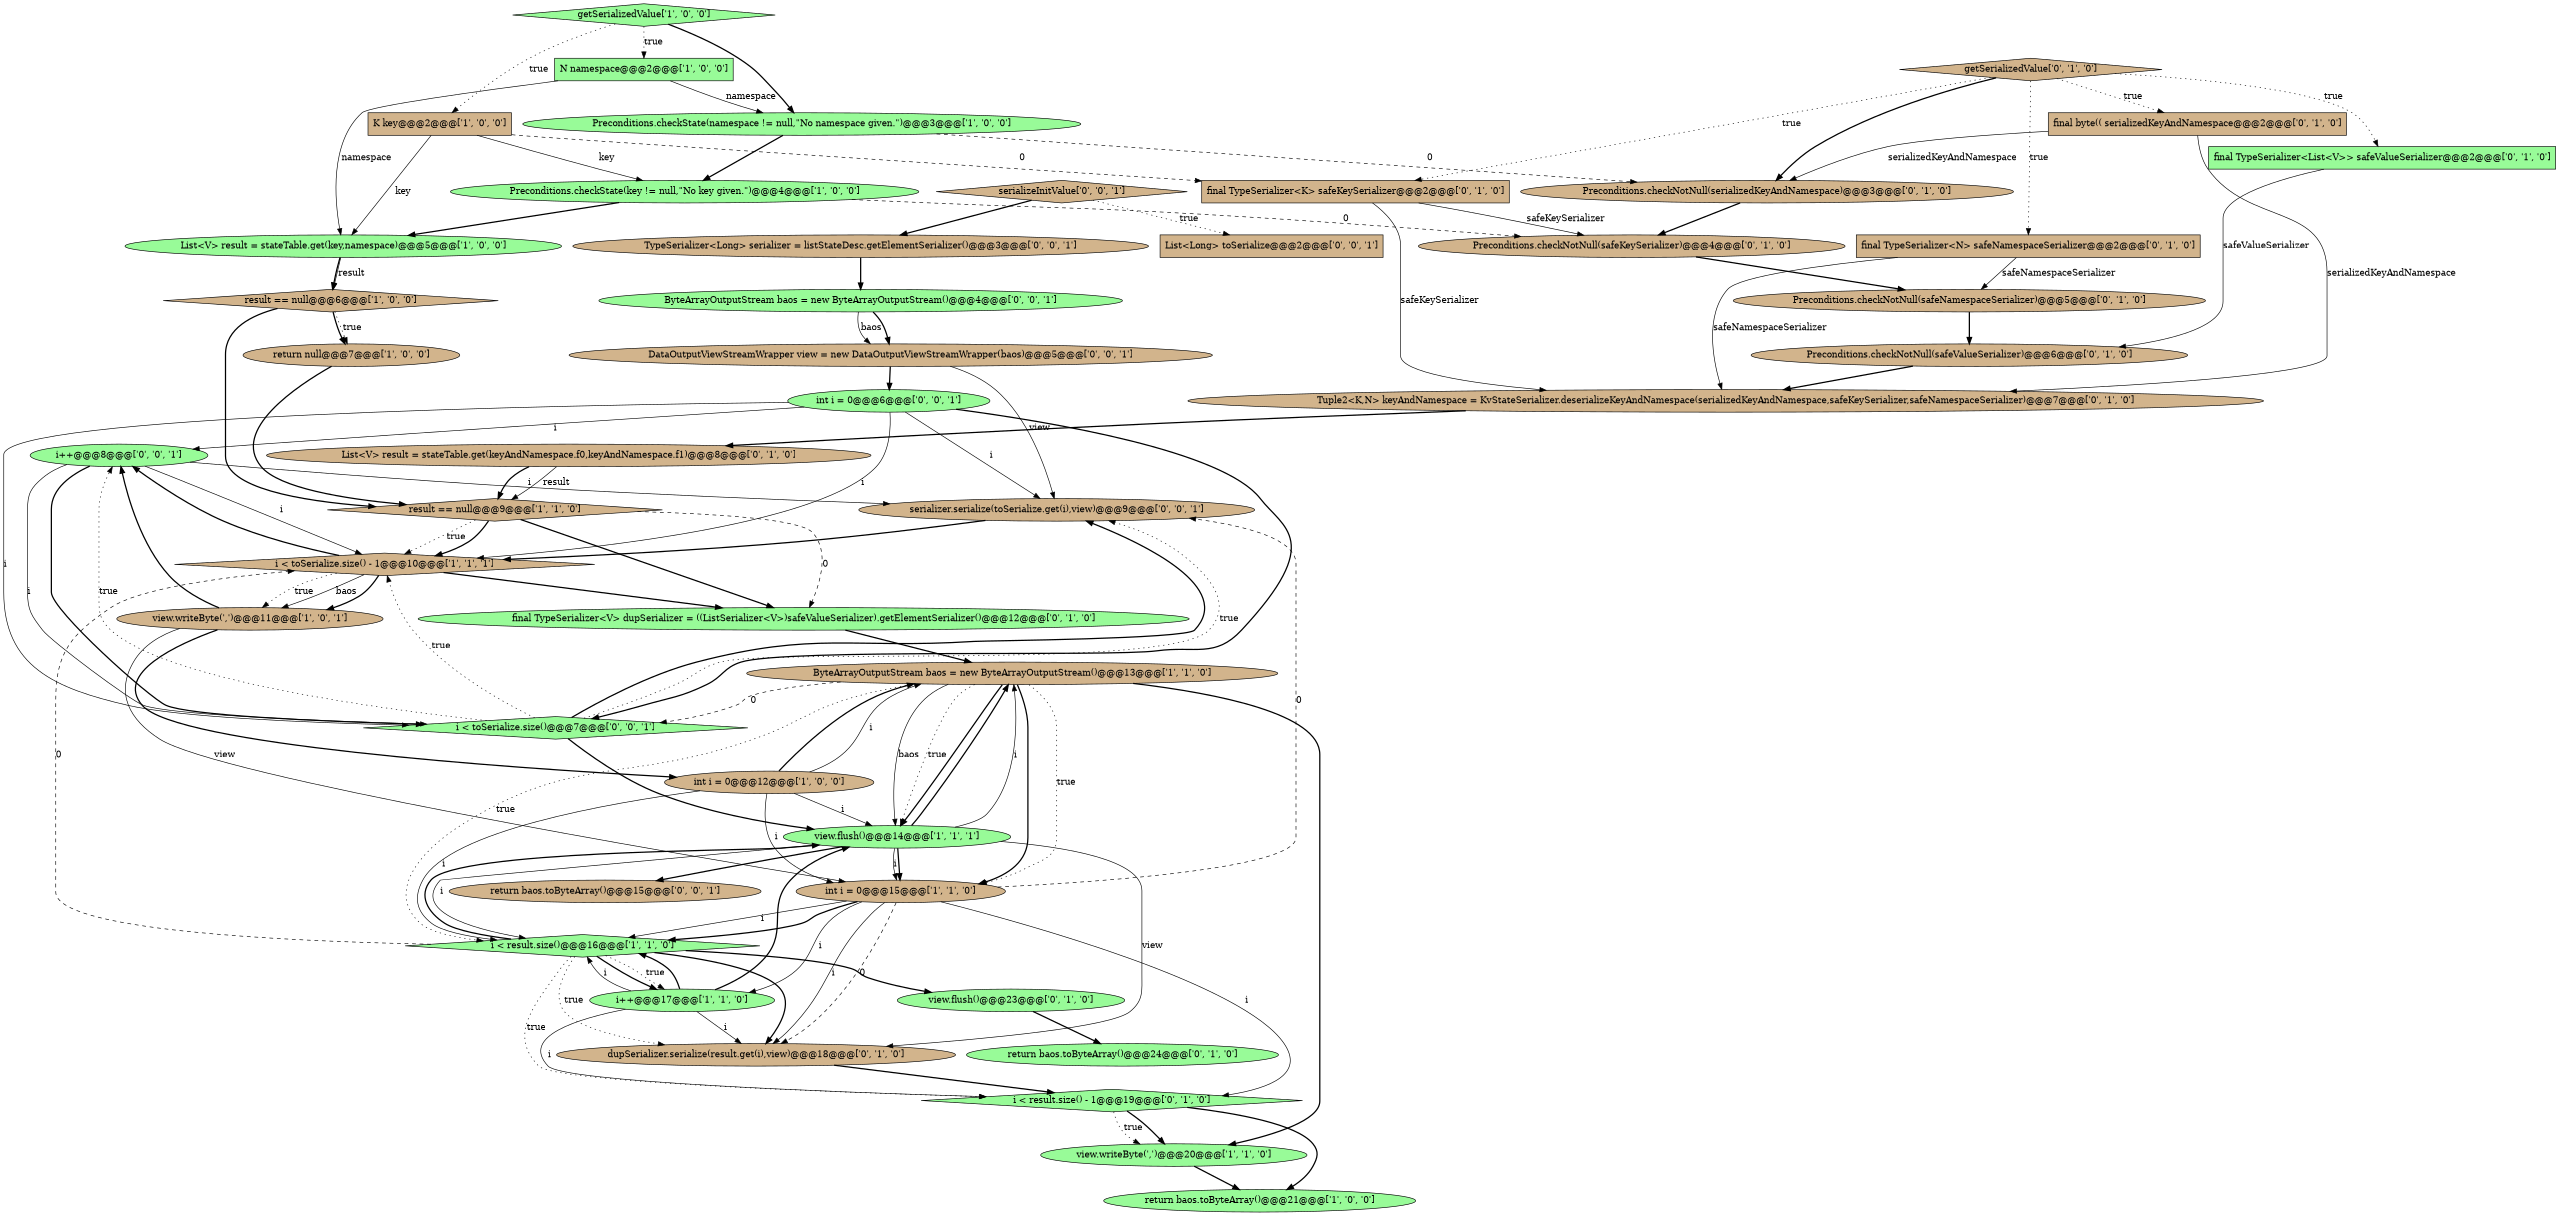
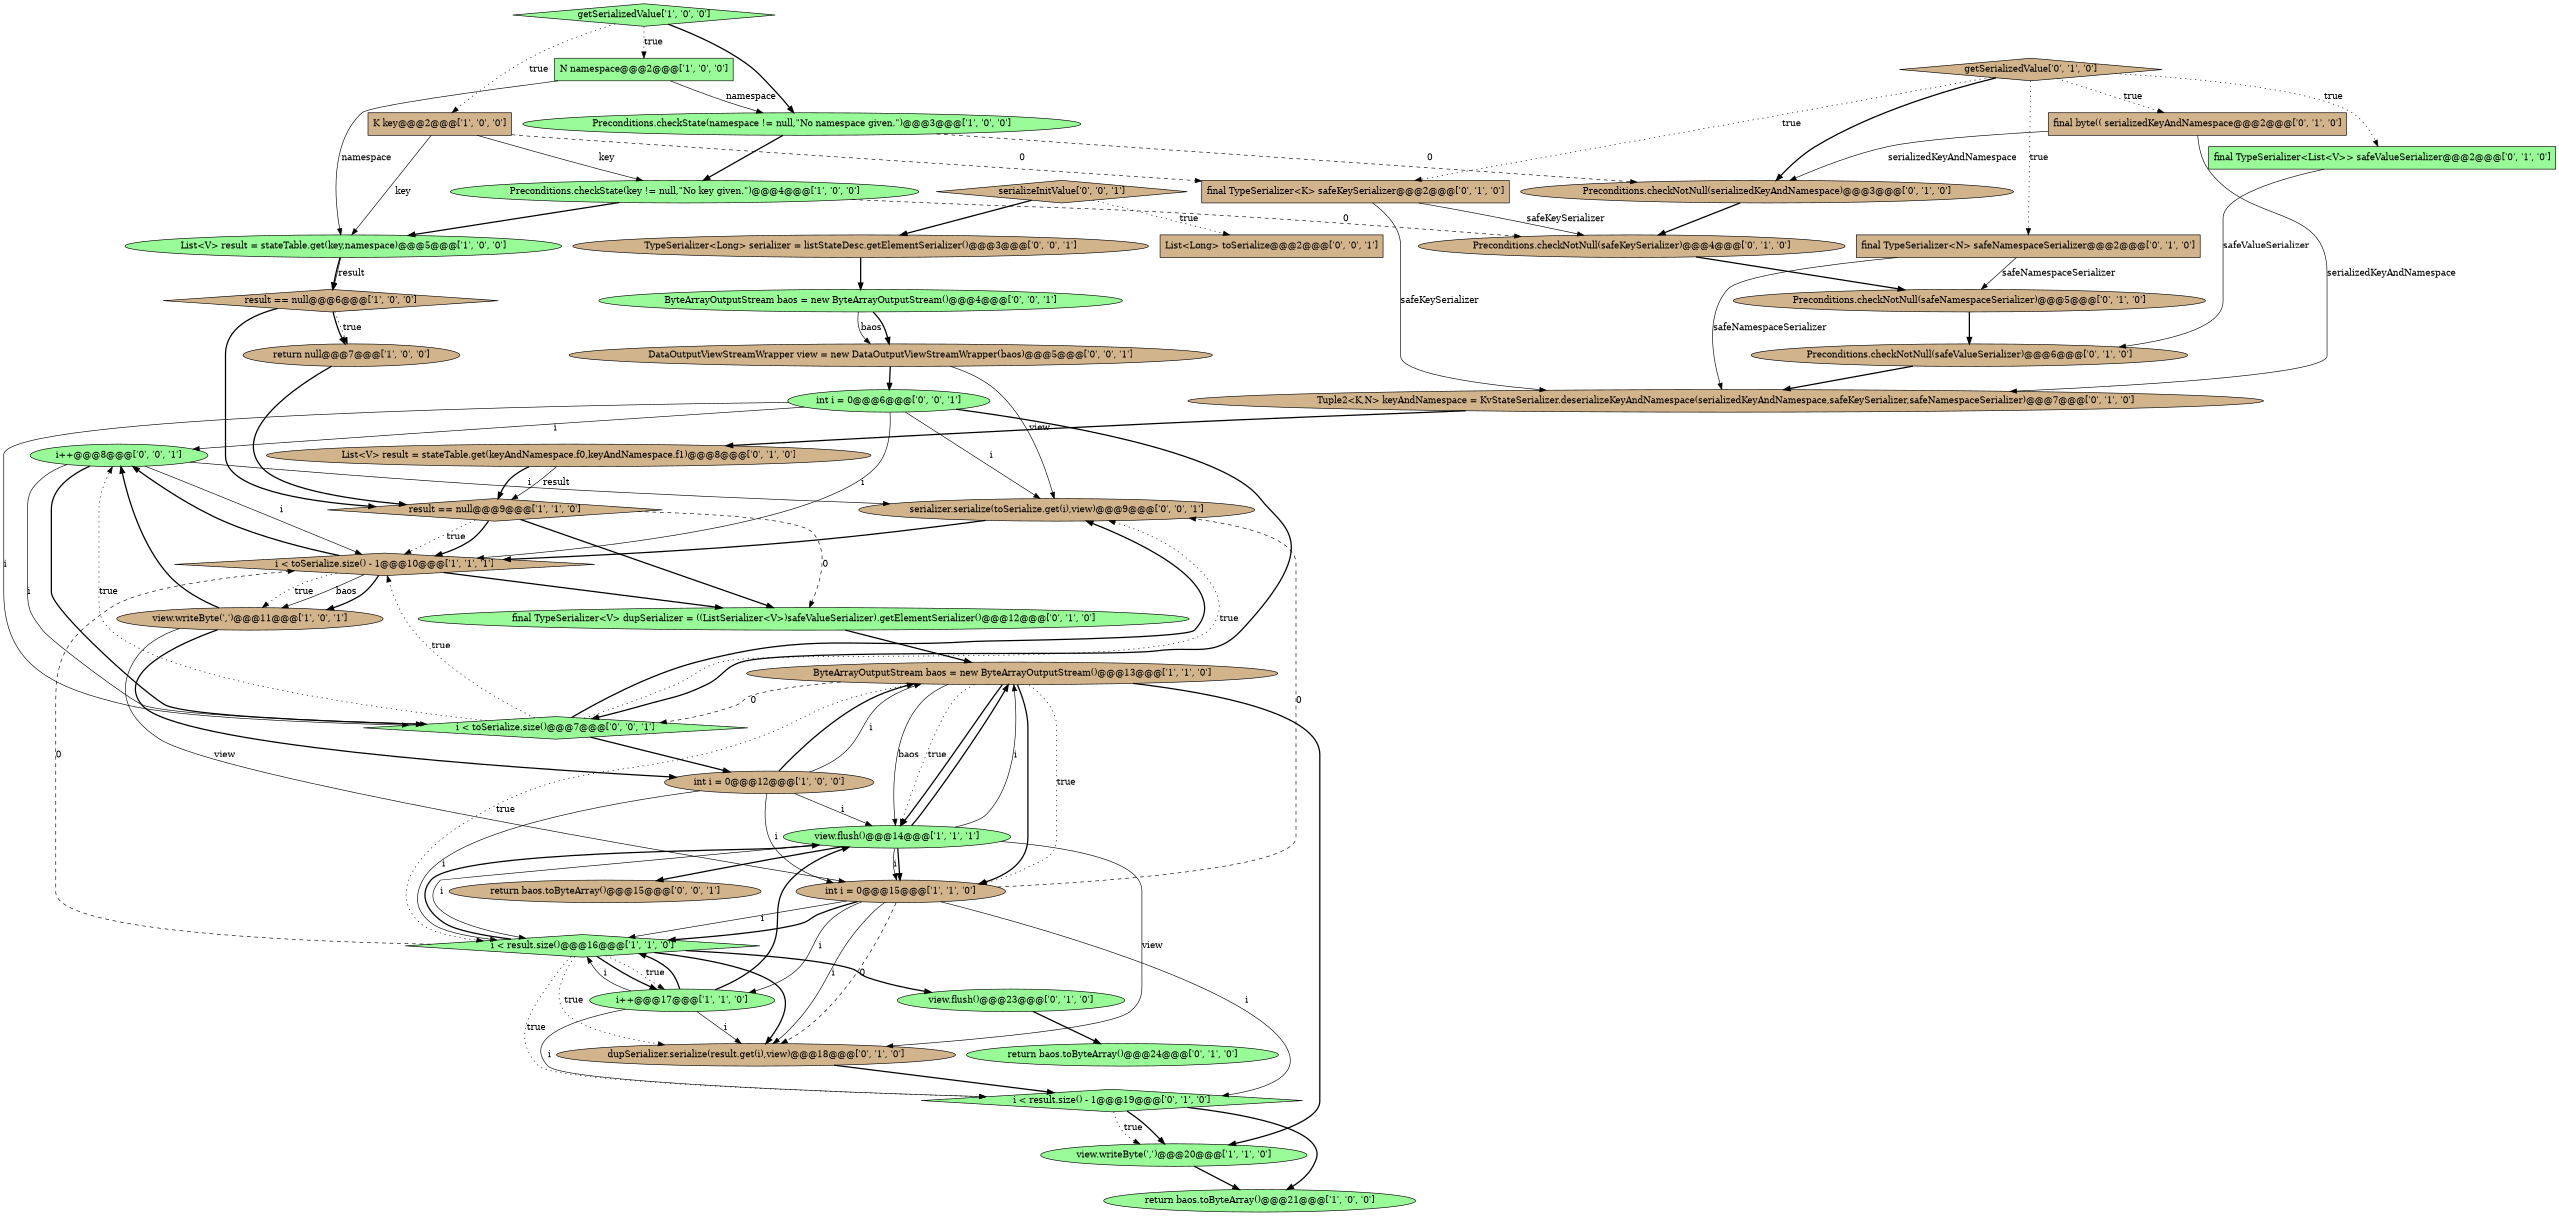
edge "i < toSerialize.size()@@@7@@@['0', '0', '1']" -> "view.flush()@@@14@@@['1', '1', '1']": now "i < toSerialize.size()@@@7@@@['0', '0', '1']" -> "int i = 0@@@12@@@['1', '0', '0']"
